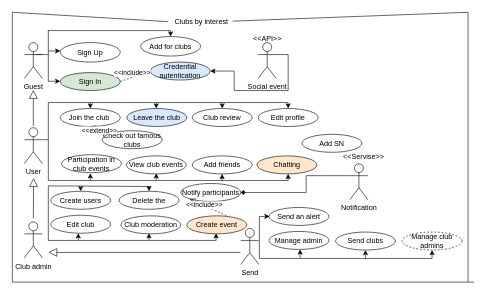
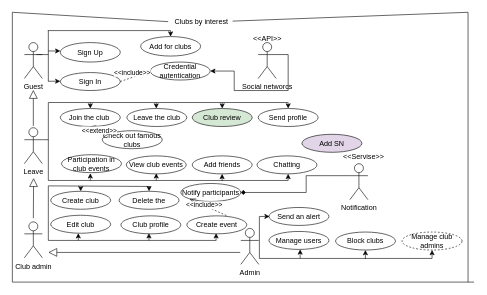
node "Credential autentication": fillcolor #dae8fc -> #ffffff
node "Sign In": fillcolor #d5e8d4 -> #ffffff
node "Social event": label "Social event" -> "Social networcs"
node "Leave the club": fillcolor #dae8fc -> #ffffff
node "Club review": fillcolor #ffffff -> #d5e8d4
node "Edit profile": label "Edit profile" -> "Send profile"
node "Add SN": fillcolor #ffffff -> #e1d5e7
node "Chatting": fillcolor #ffe6cc -> #ffffff
node "User": label "User" -> "Leave"
node "Create users": label "Create users" -> "Create club"
node "Club moderation": label "Club moderation" -> "Club profile"
node "Create event": fillcolor #ffe6cc -> #ffffff
node "Manage admin": label "Manage admin" -> "Manage users"
node "Send clubs": label "Send clubs" -> "Block clubs"
node "Send": label "Send" -> "Admin"
